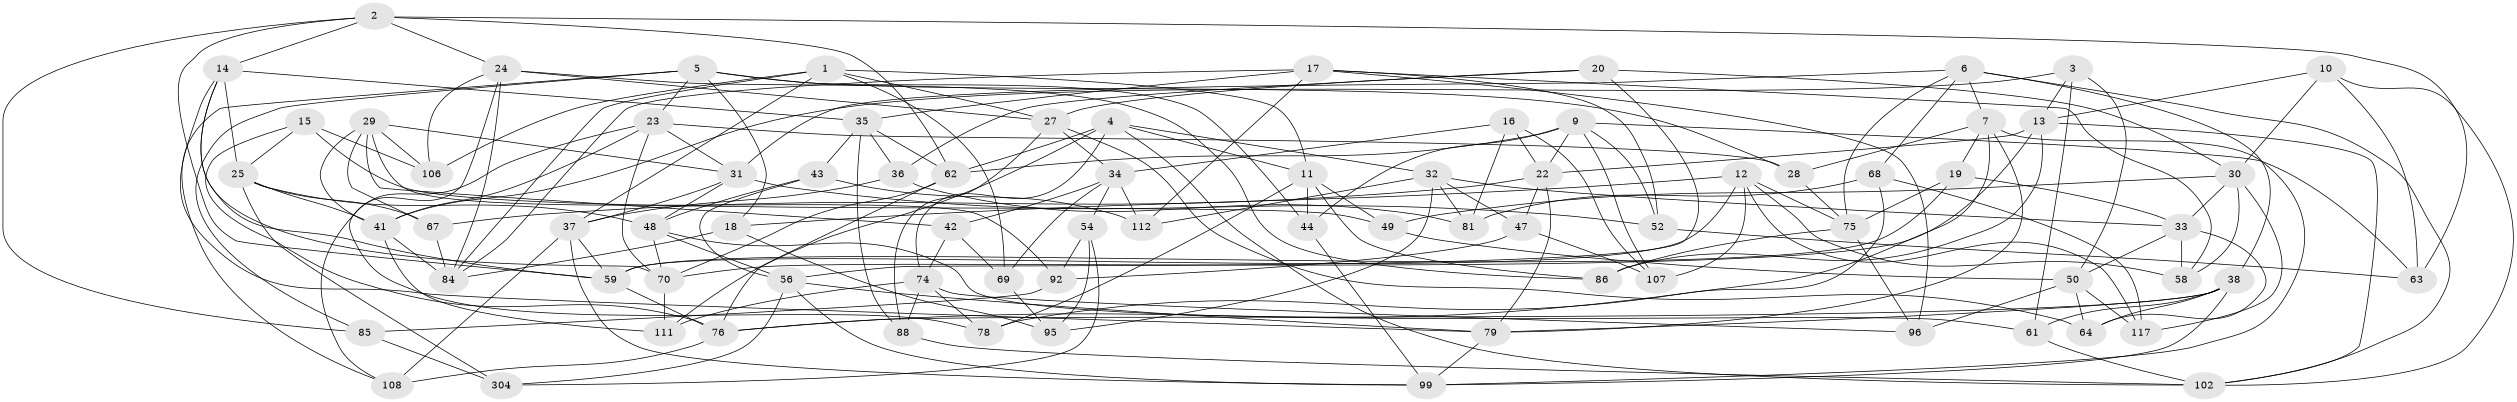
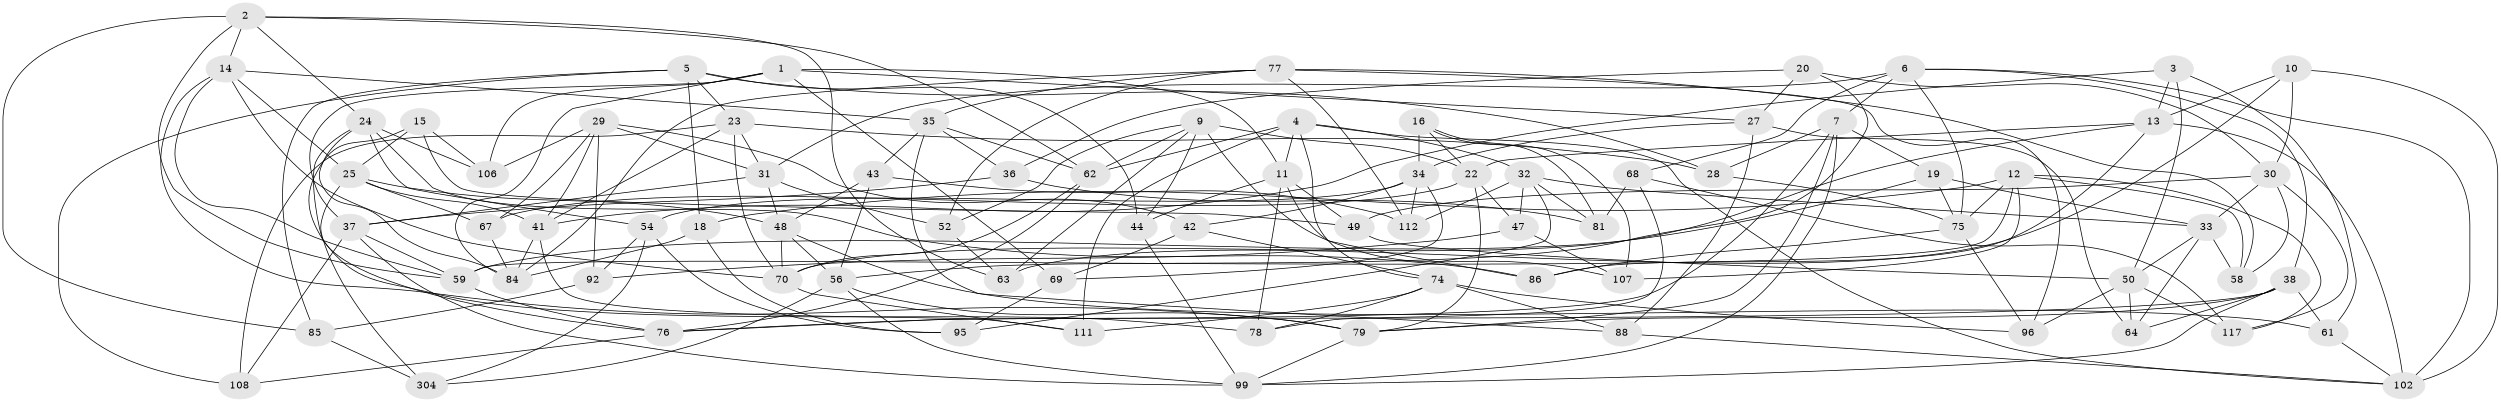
node "17": label "17" -> "77"
edge "24" -- "27": now "24" -- "54"
